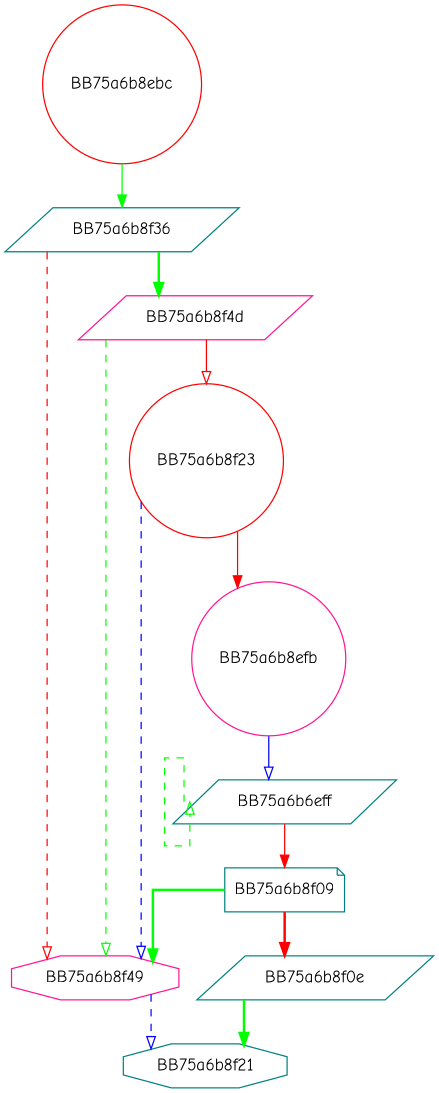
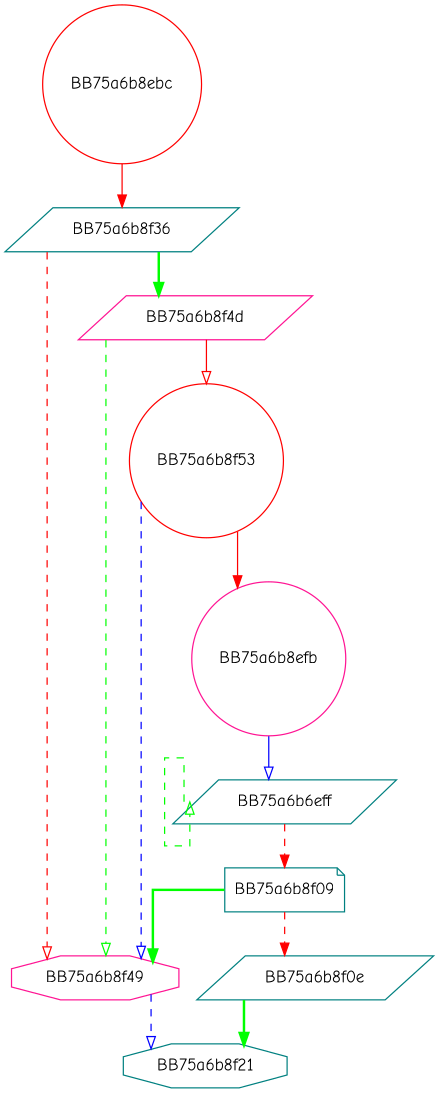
edge "BB75a6b8ebc" -> "BB75a6b8f36": color green -> red
node "BB75a6b8f23": label "BB75a6b8f23" -> "BB75a6b8f53"
edge "BB75a6b6eff" -> "BB75a6b8f09": style solid -> dashed
edge "BB75a6b8f09" -> "BB75a6b8f0e": style bold -> dashed
